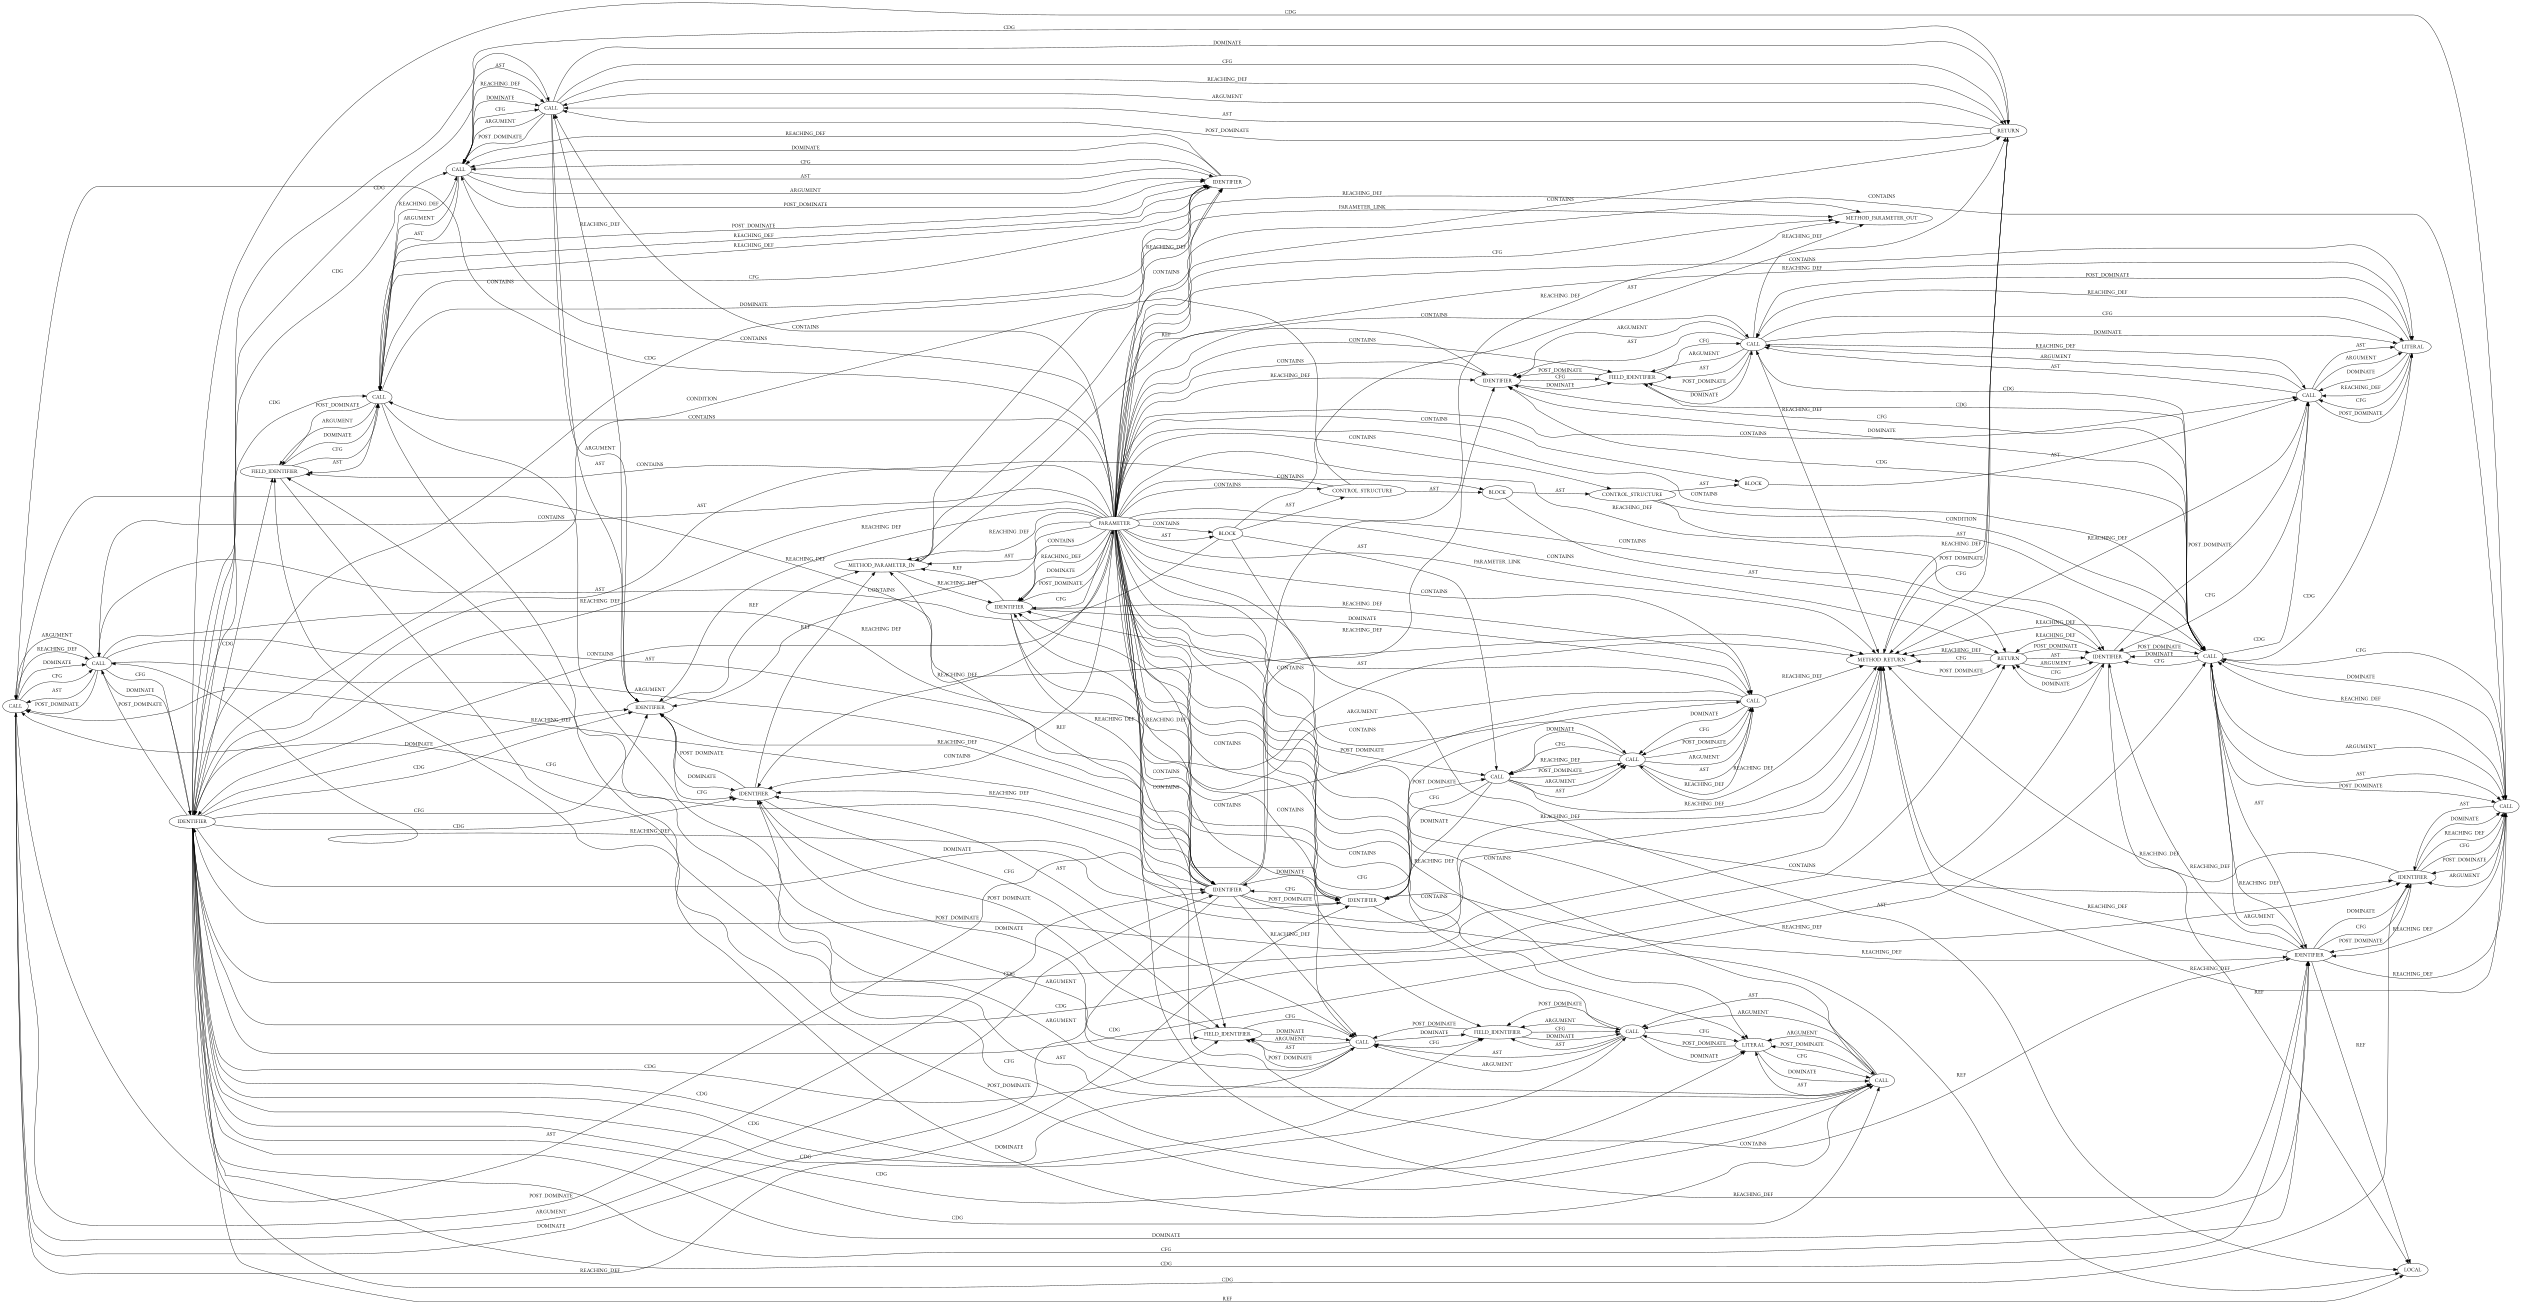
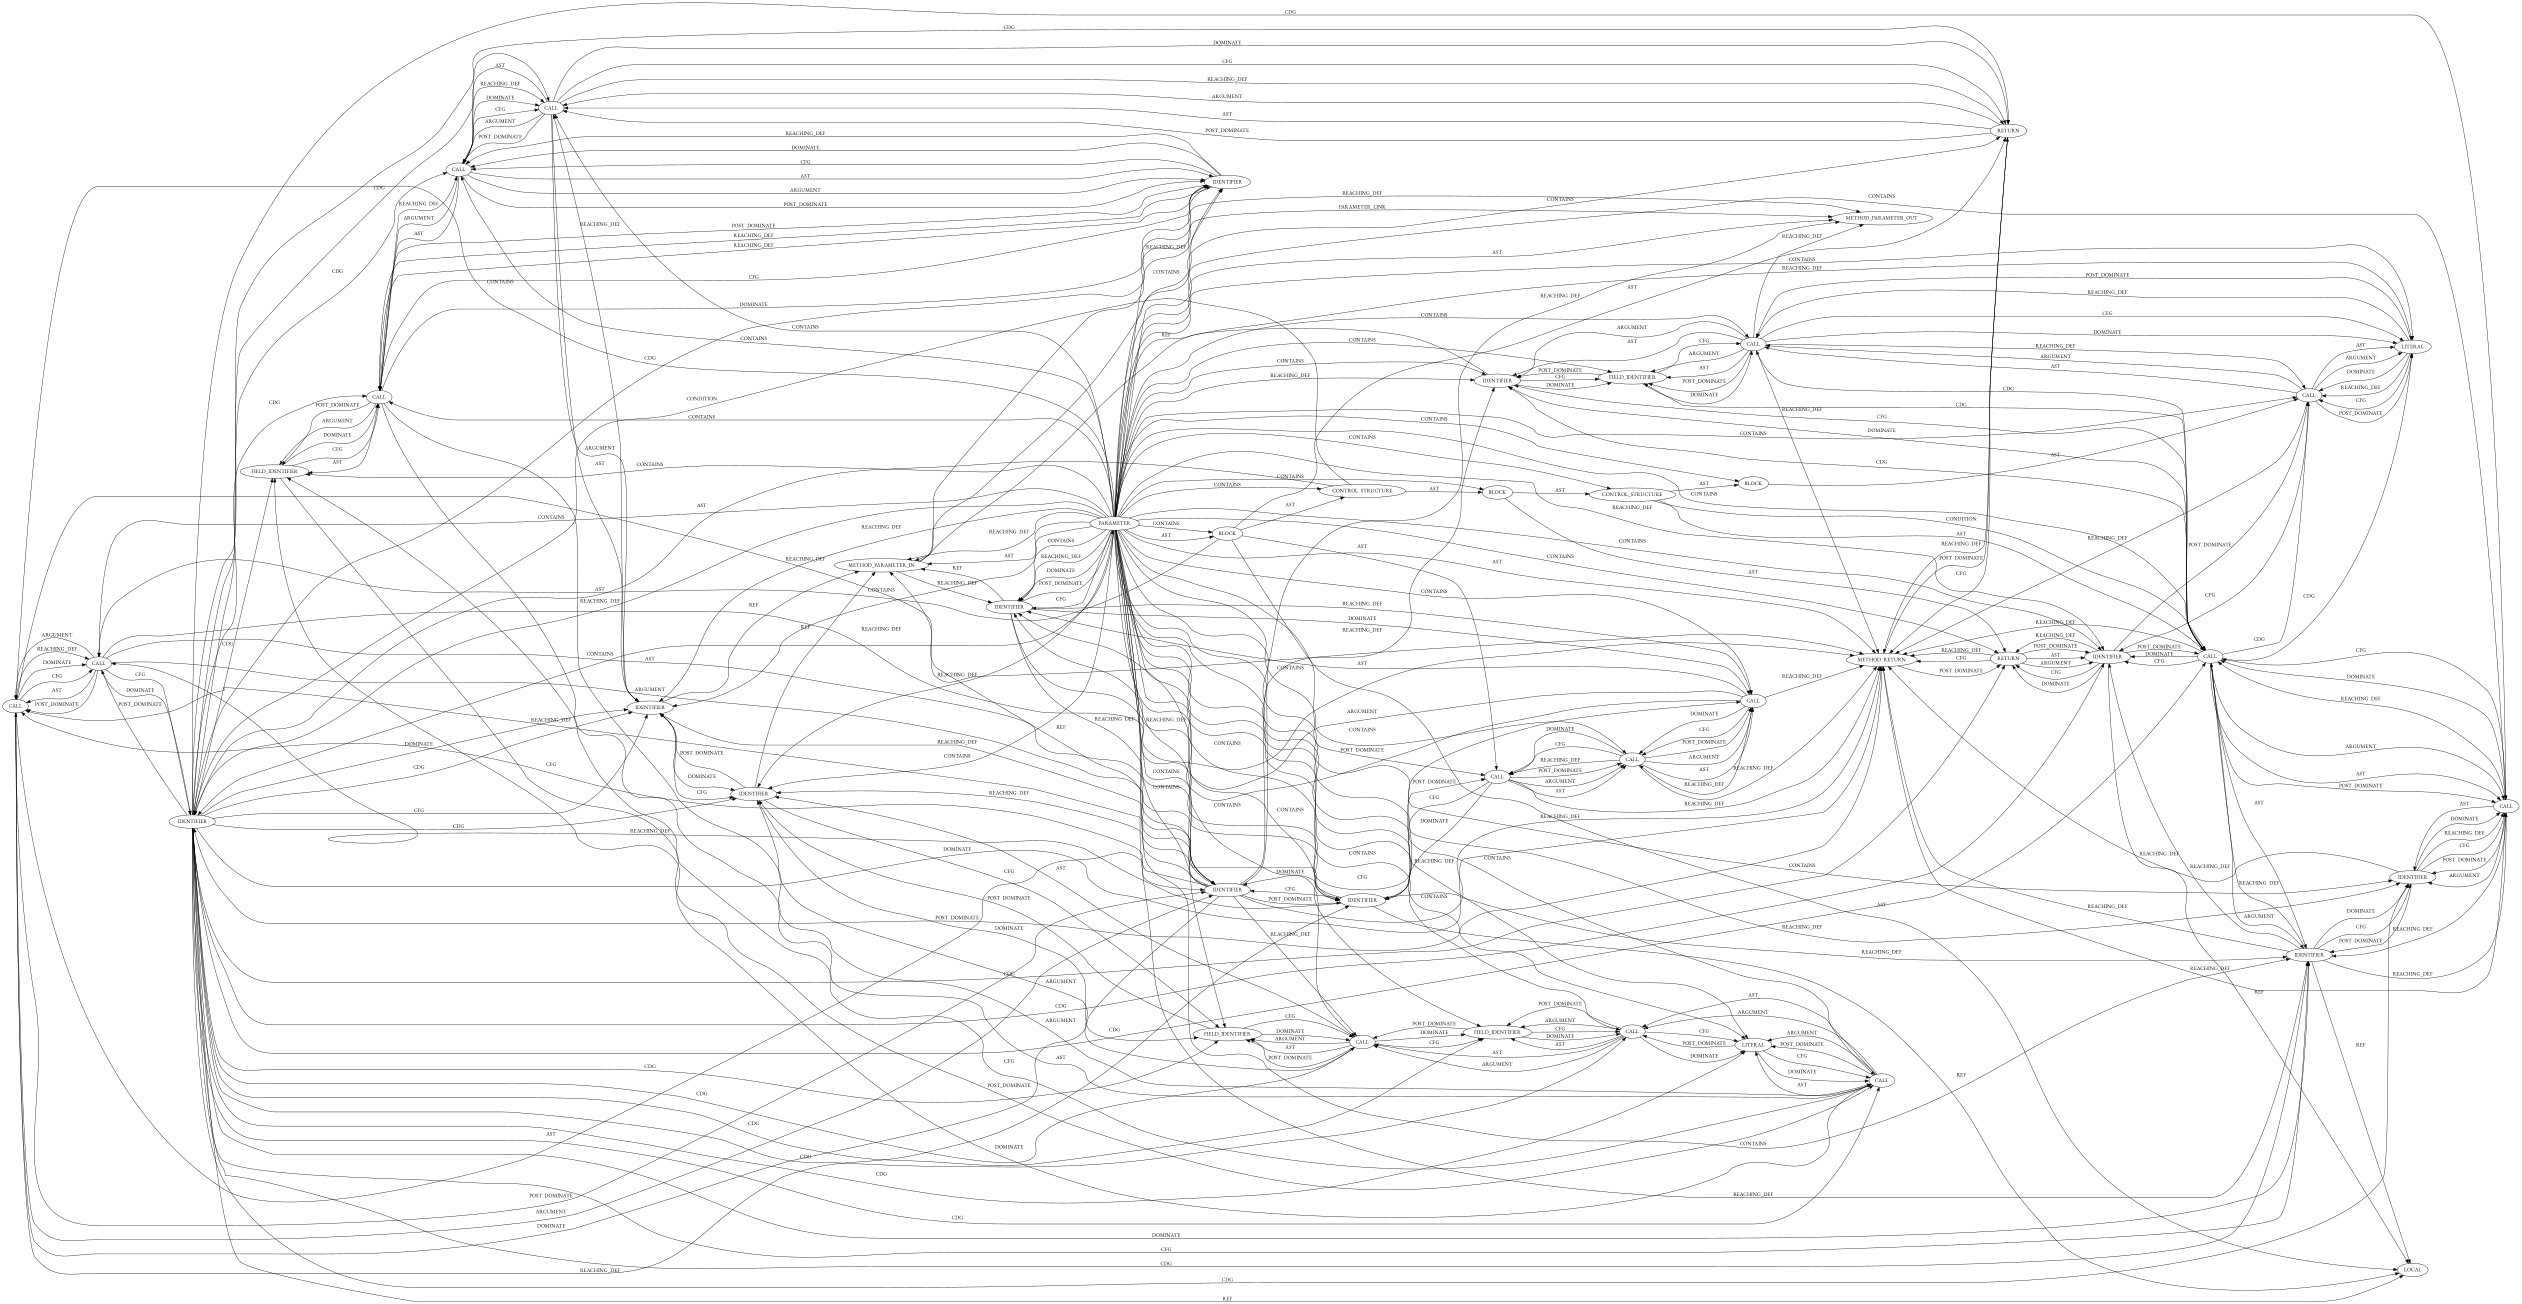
edge "PARAMETER" -> "METHOD_PARAMETER_OUT": label "CFG" -> "AST"
edge "PARAMETER" -> "METHOD_RETURN": label "PARAMETER_LINK" -> "AST"
